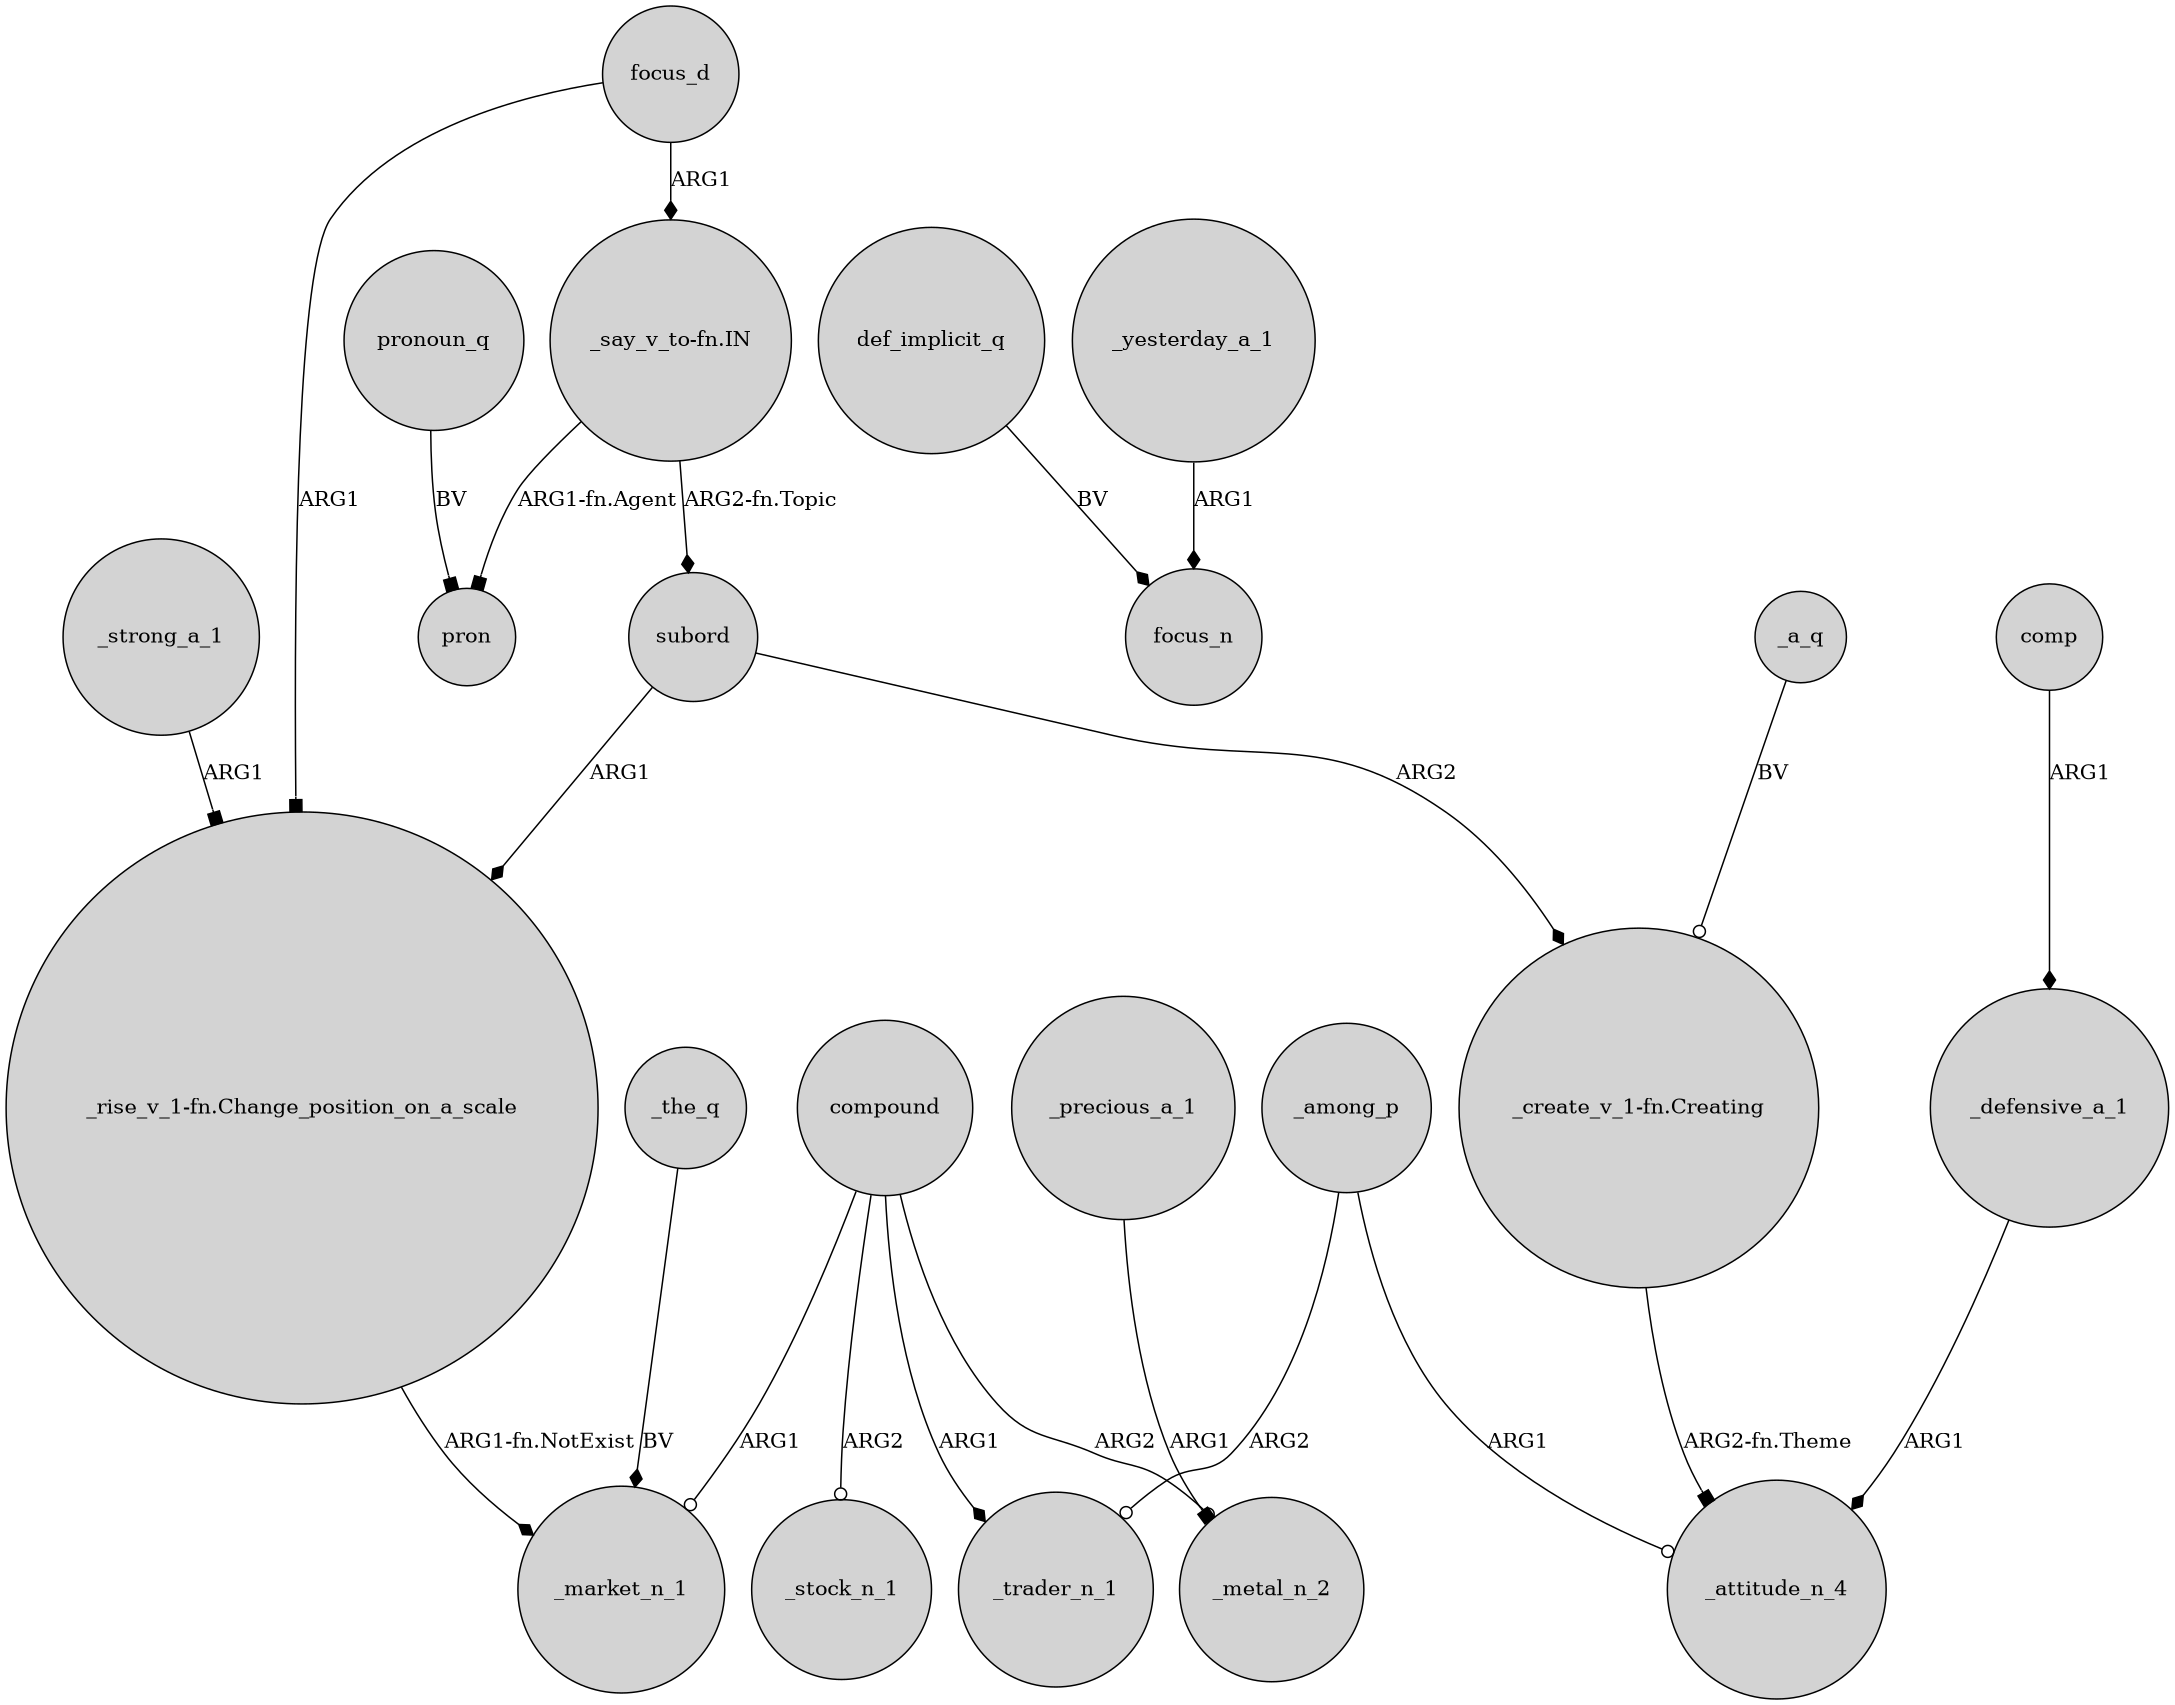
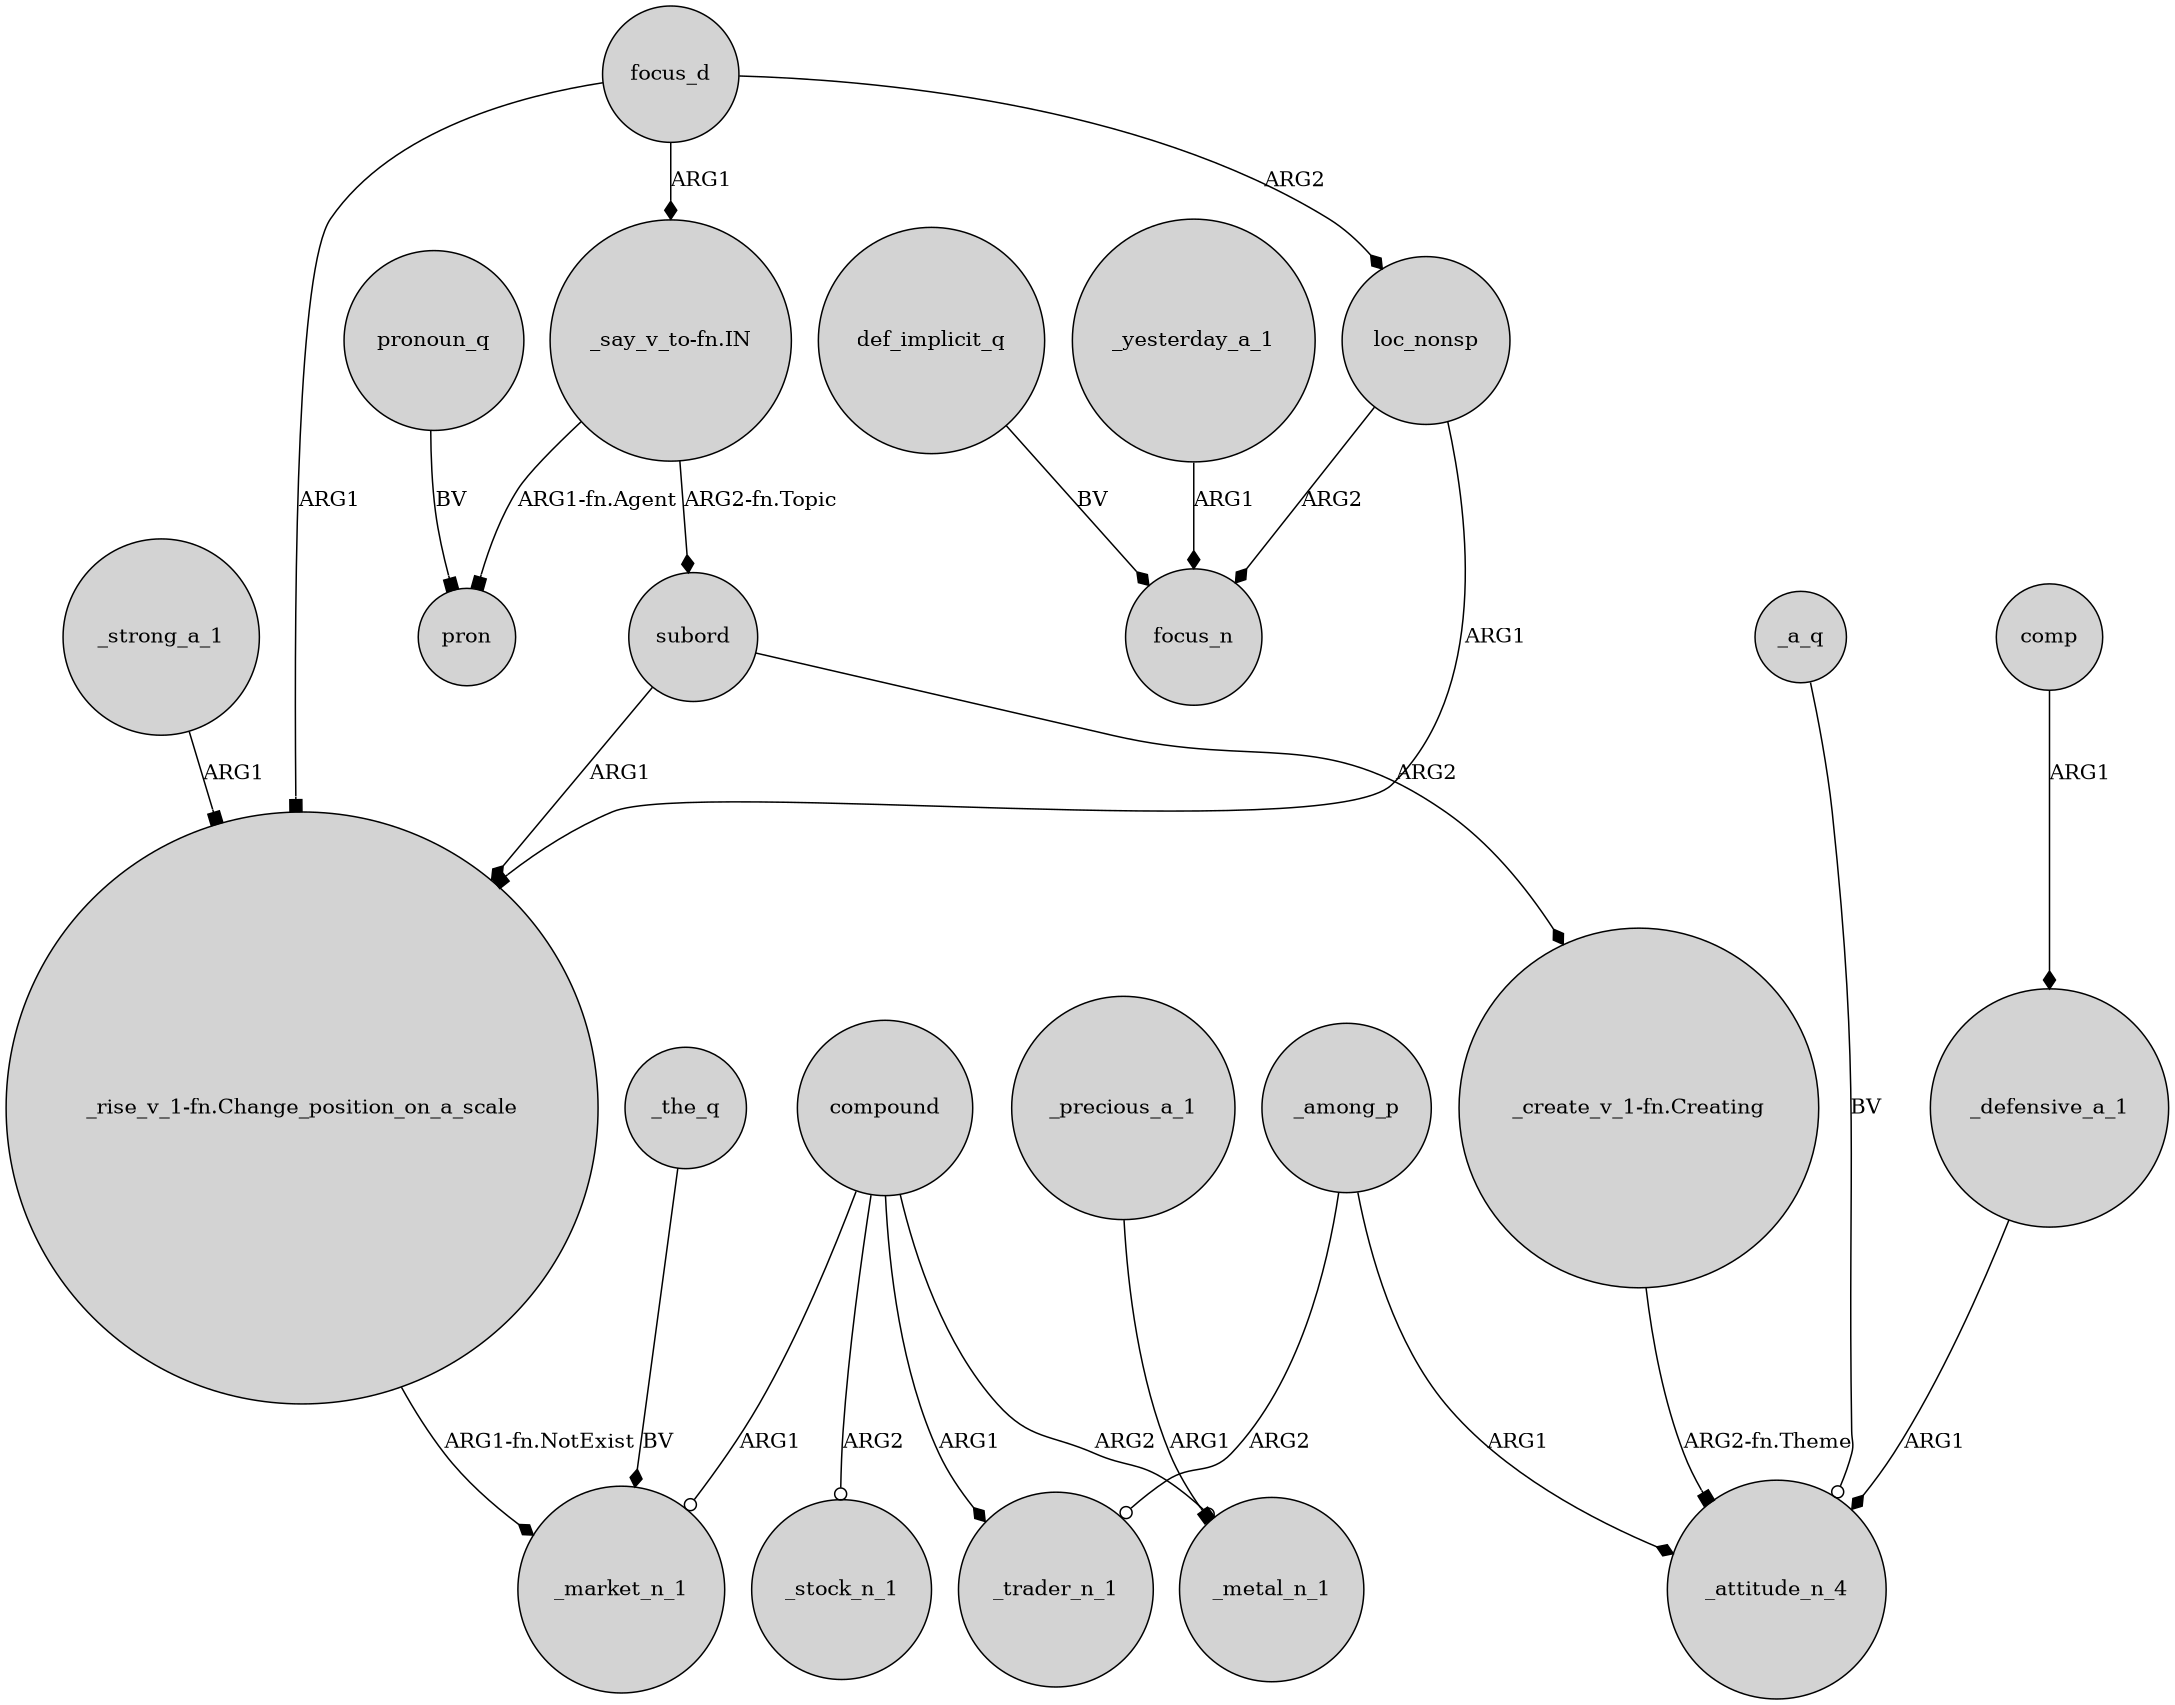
node "loc_nonsp": added
edge "_a_q" -> "_create_v_1-fn.Creating": now "_a_q" -> "_attitude_n_4"
edge "_among_p" -> "_attitude_n_4": arrowhead odot -> diamond
node "_metal_n_2": label "_metal_n_2" -> "_metal_n_1"
